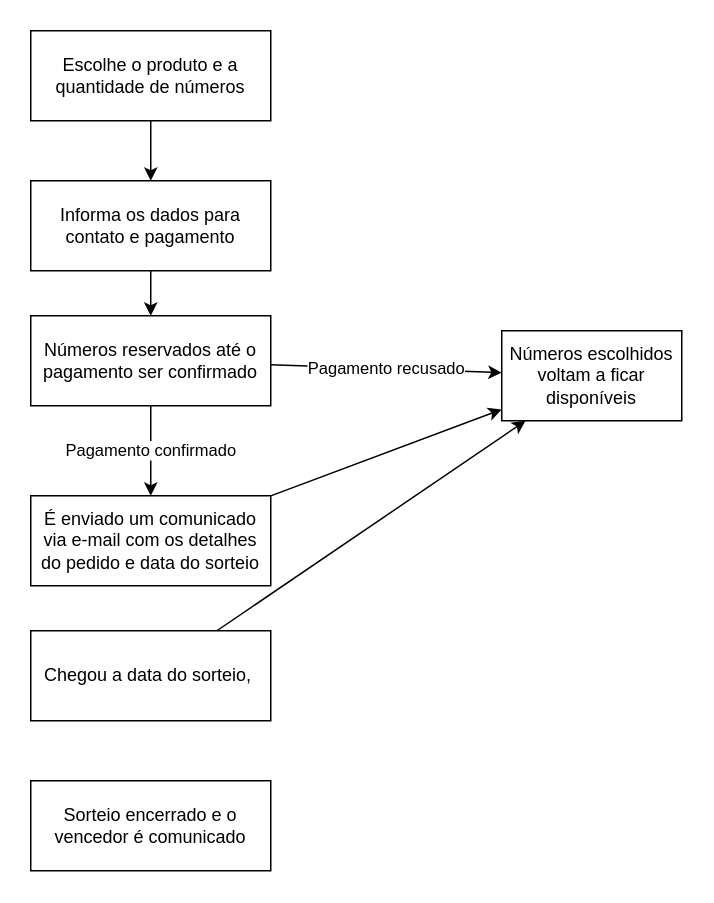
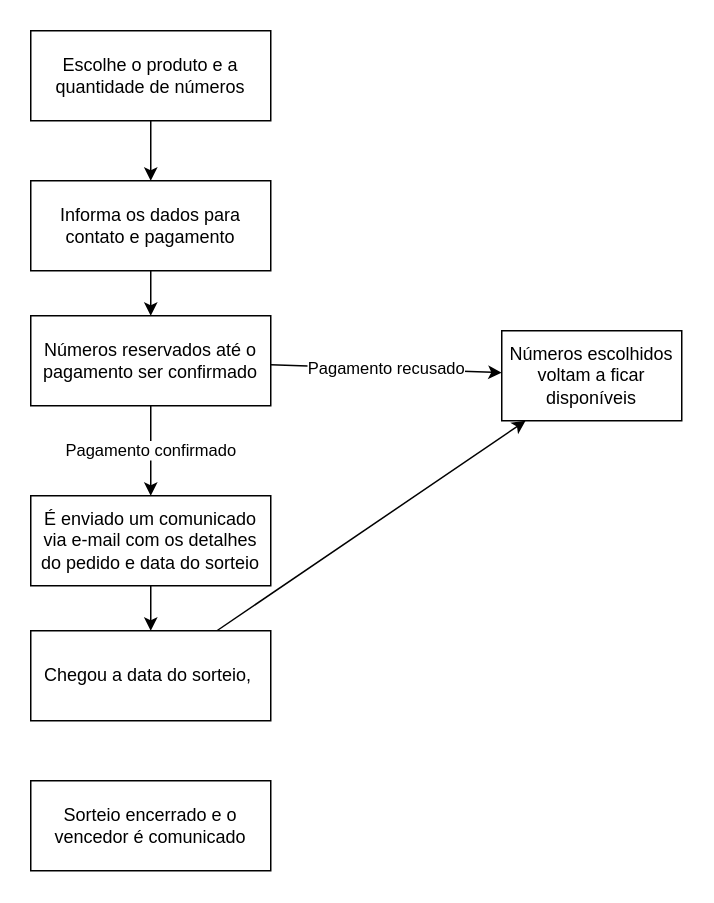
edge "É enviado um comunicado via e-mail com os detalhes do pedido e data do sorteio" -> "Números escolhidos voltam a ficar disponíveis": now "É enviado um comunicado via e-mail com os detalhes do pedido e data do sorteio" -> "Chegou a data do sorteio,"
